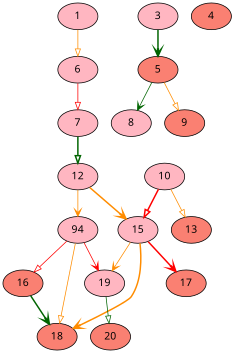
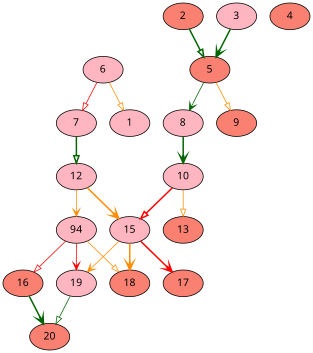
node "2": added
edge "1" -> "6": reversed
edge "8" -> "10": added
edge "16" -> "18": now "16" -> "20"
